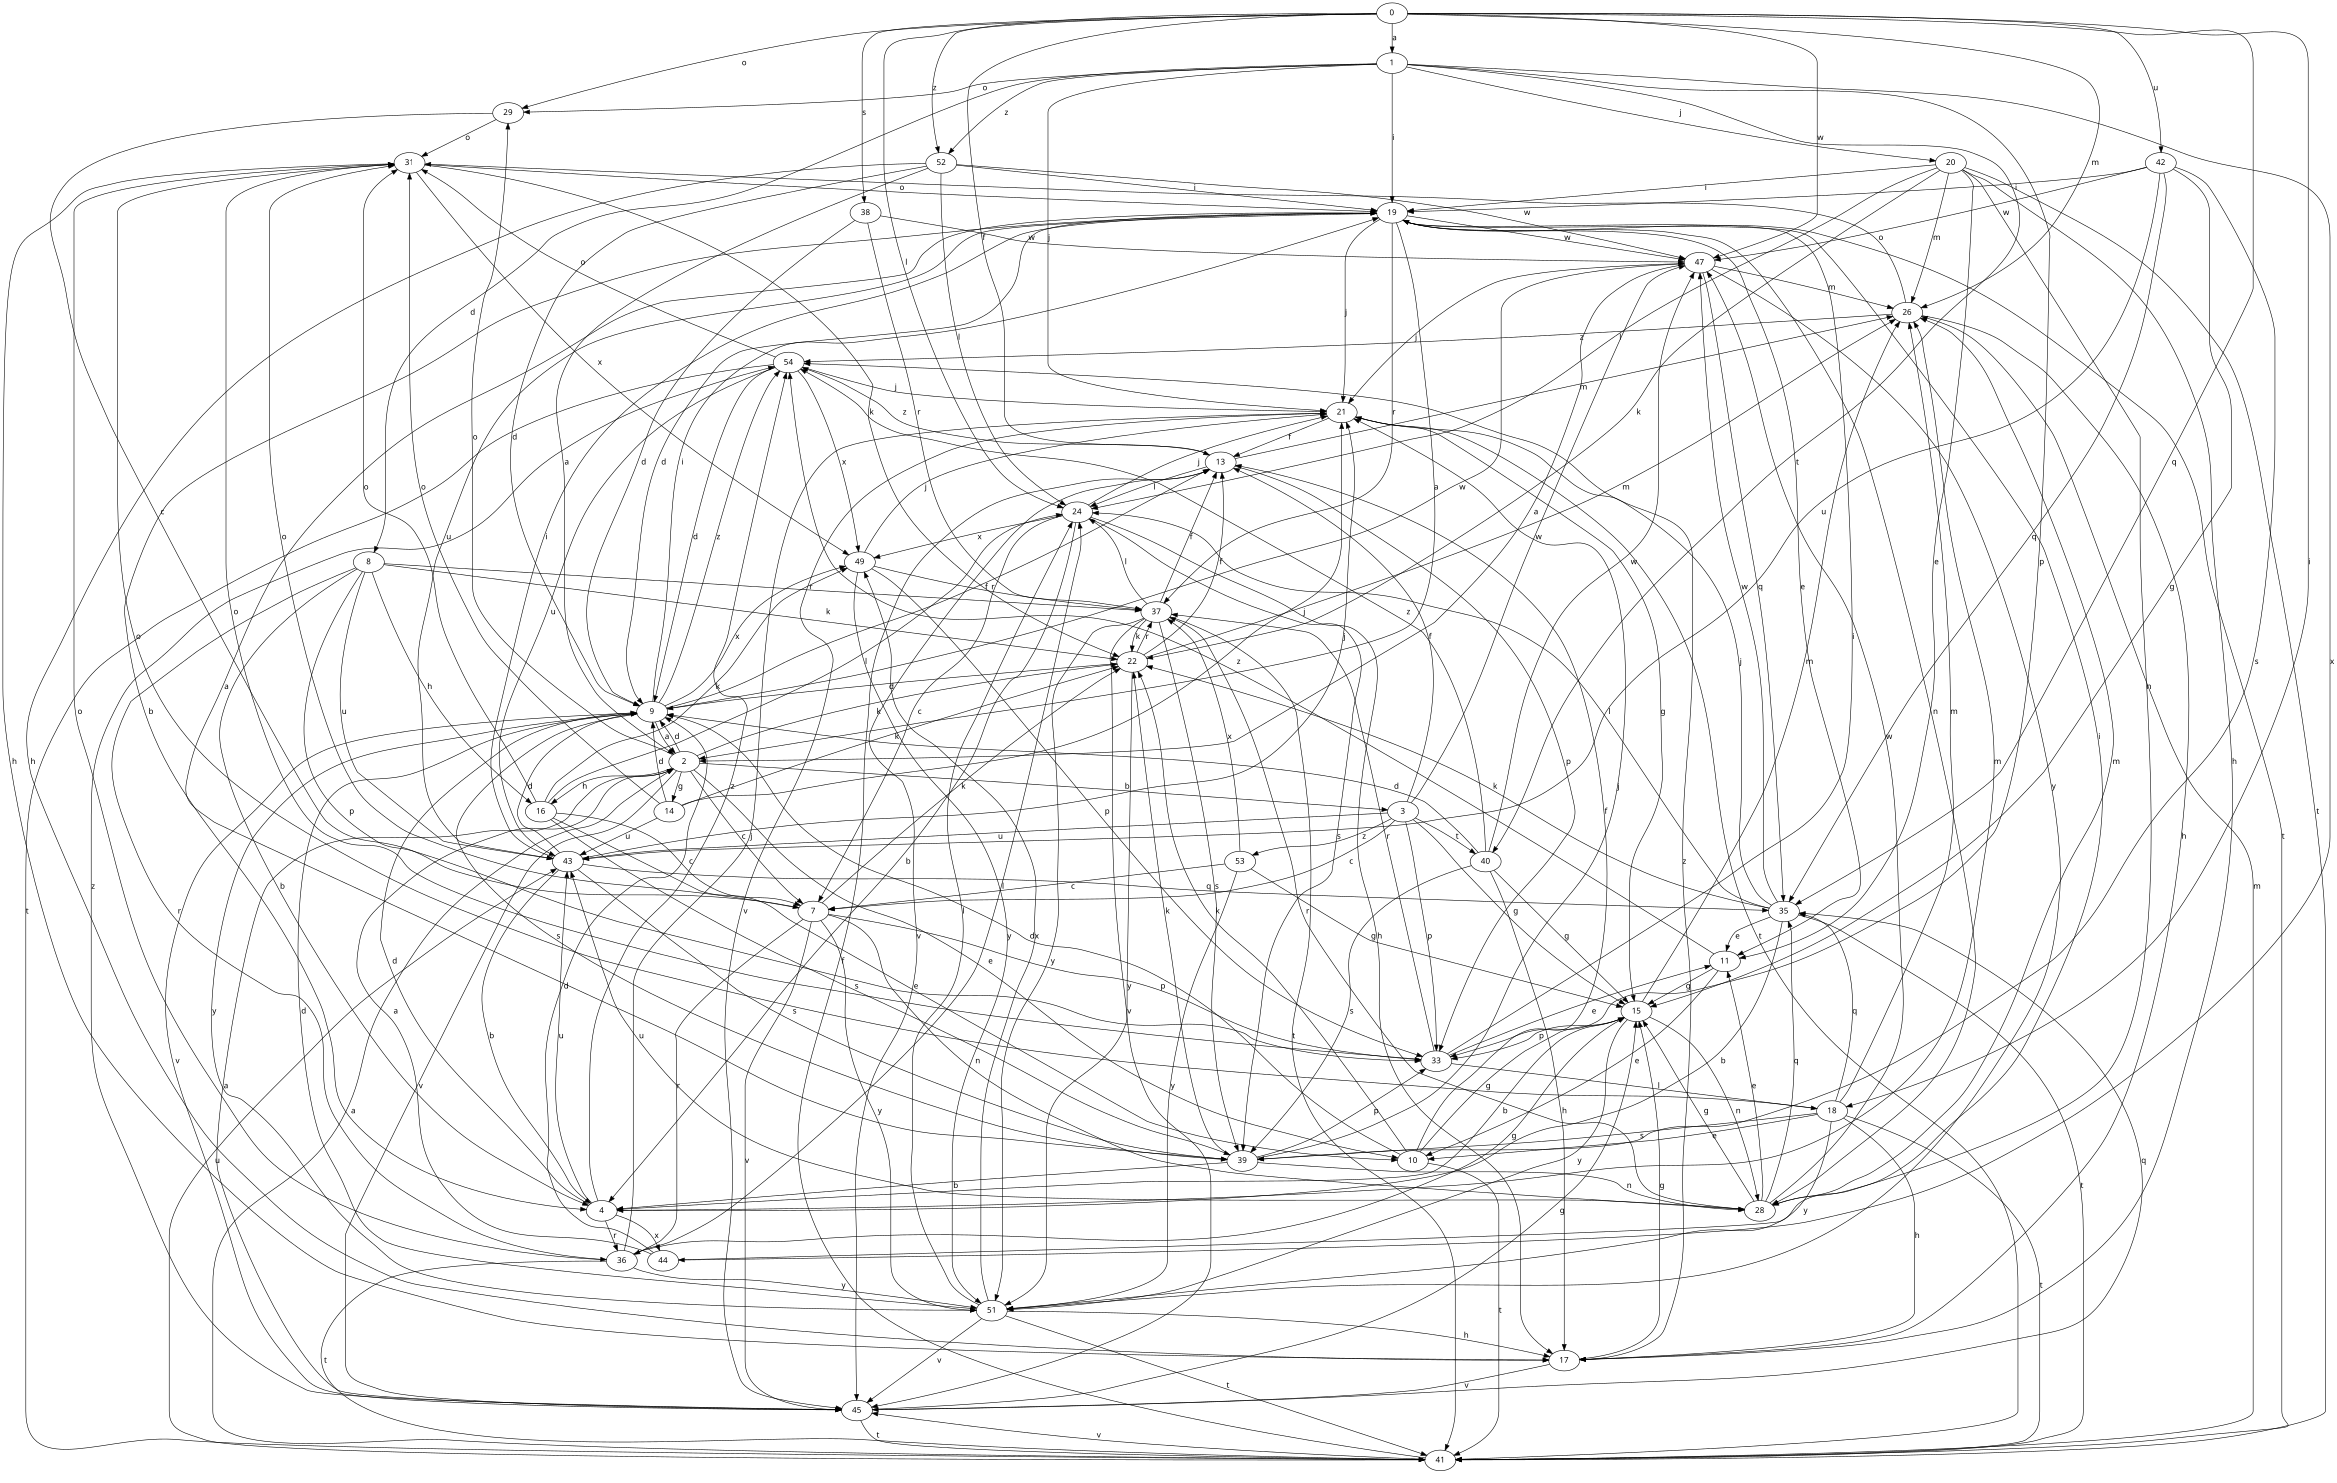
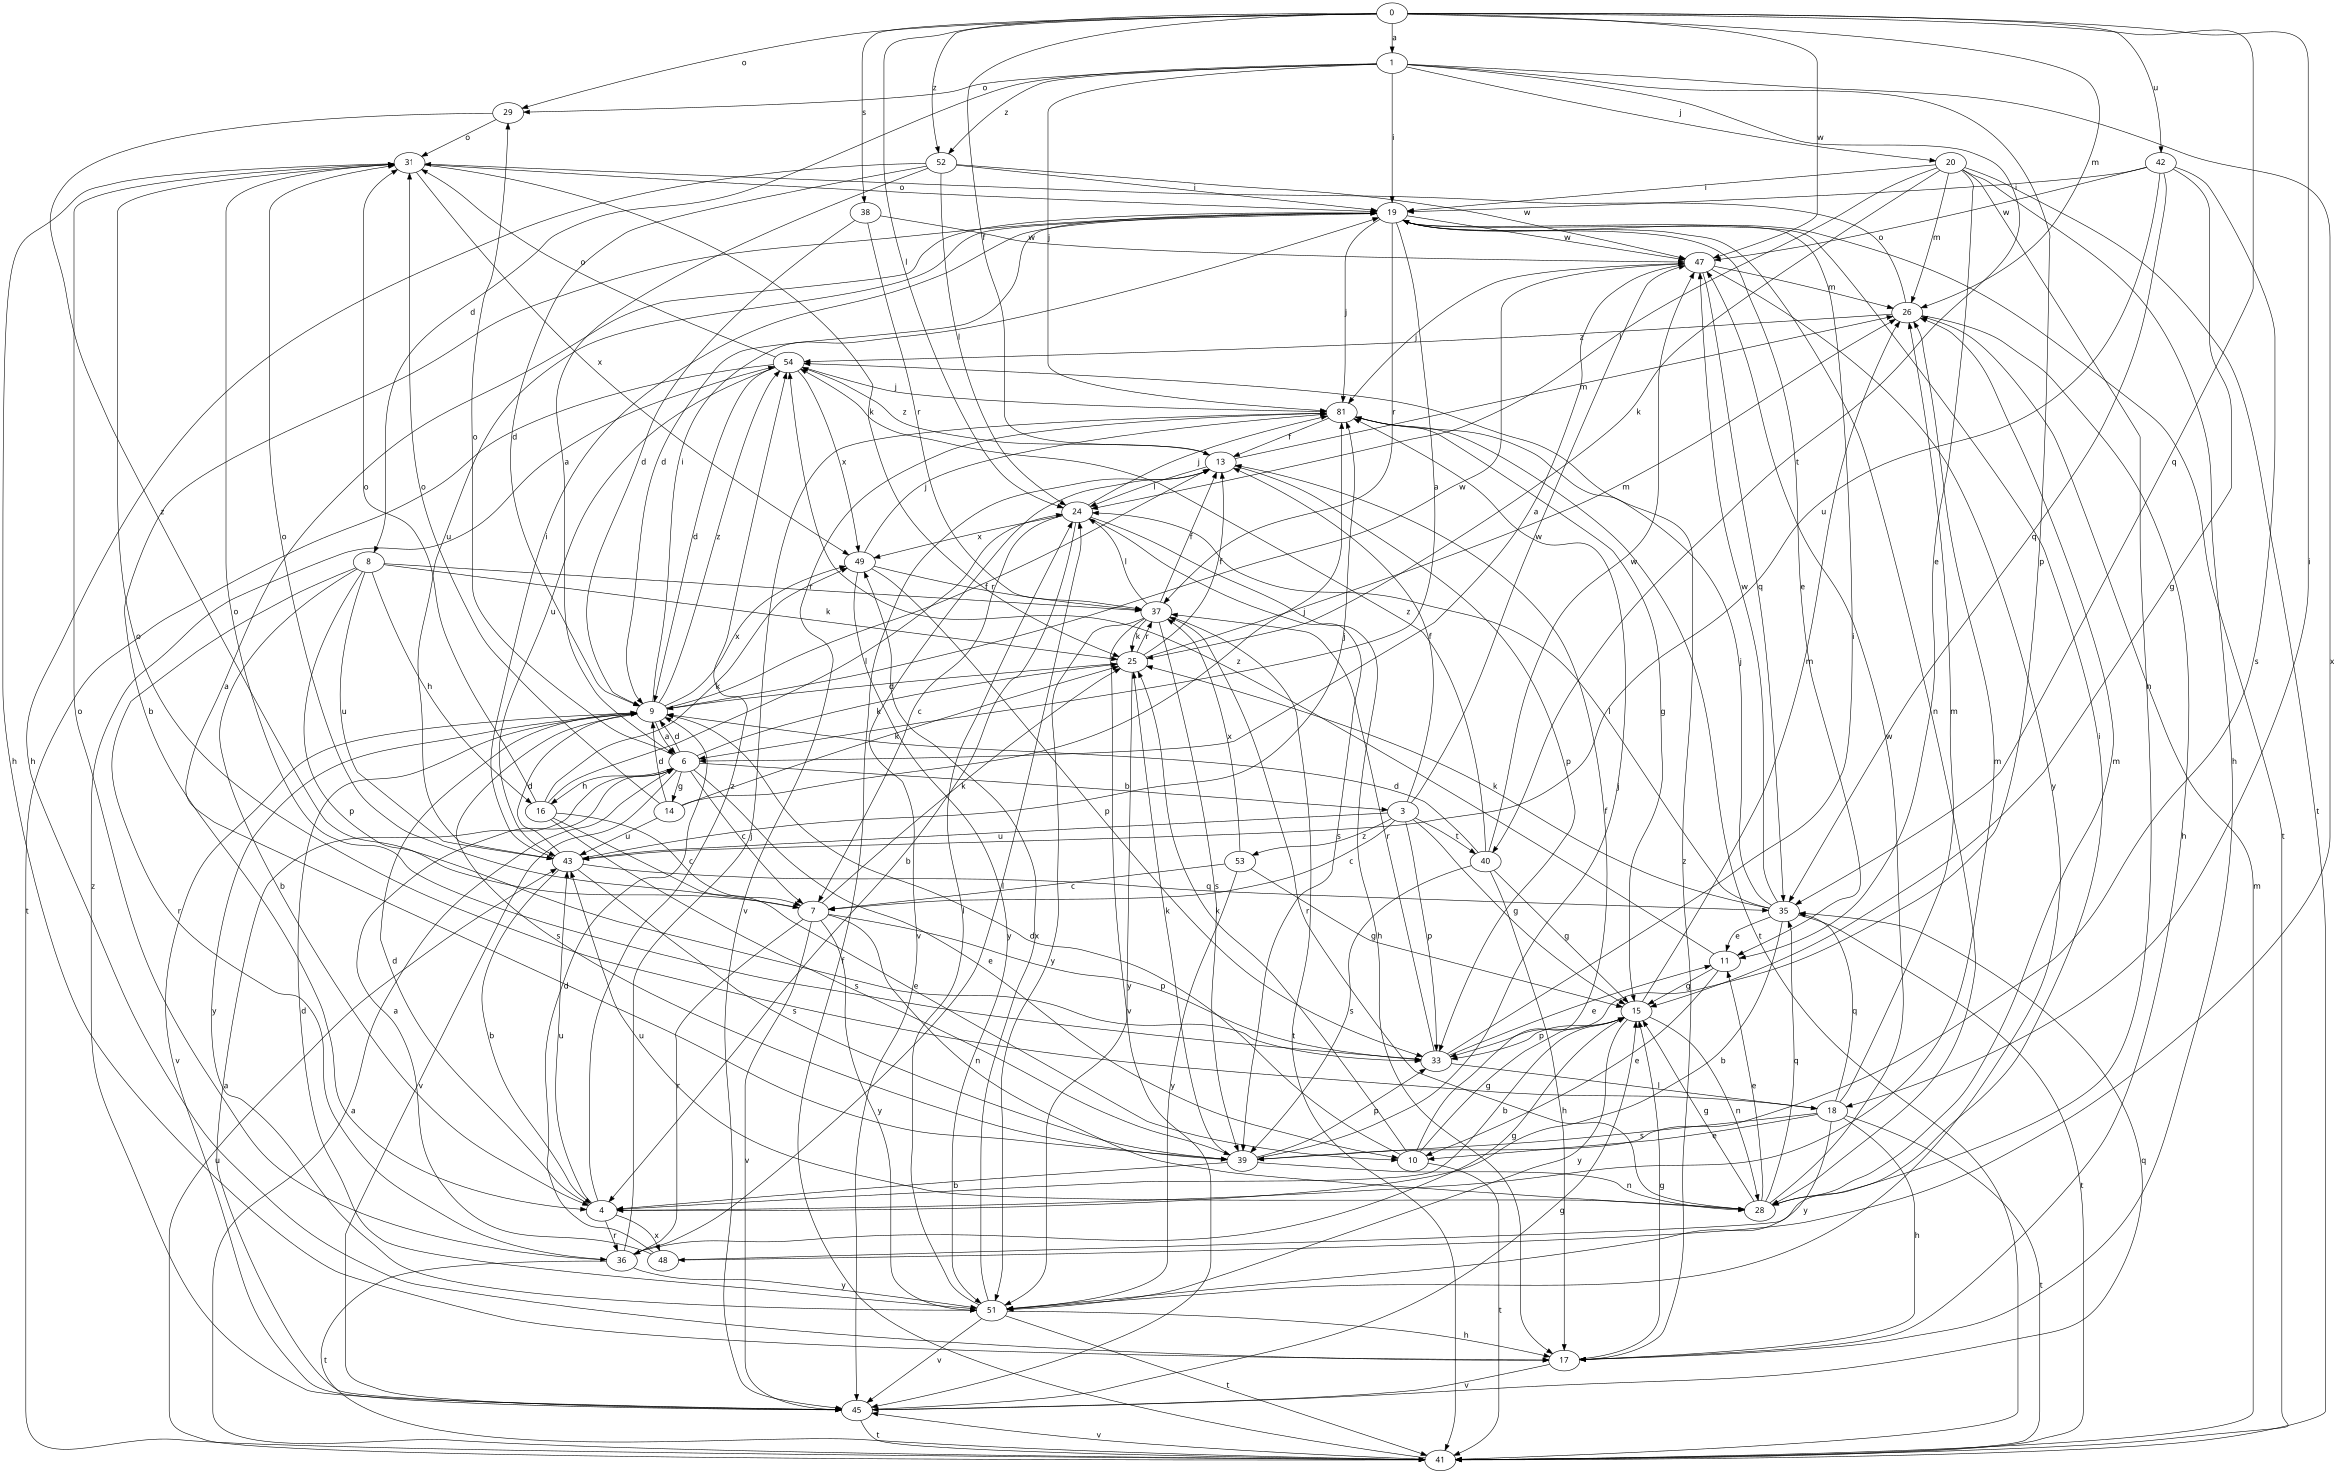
node "21": label "21" -> "81"
edge "29" -> "7": label "c" -> "z"
node "22": label "22" -> "25"
node "2": label "2" -> "6"
node "44": label "44" -> "48"
